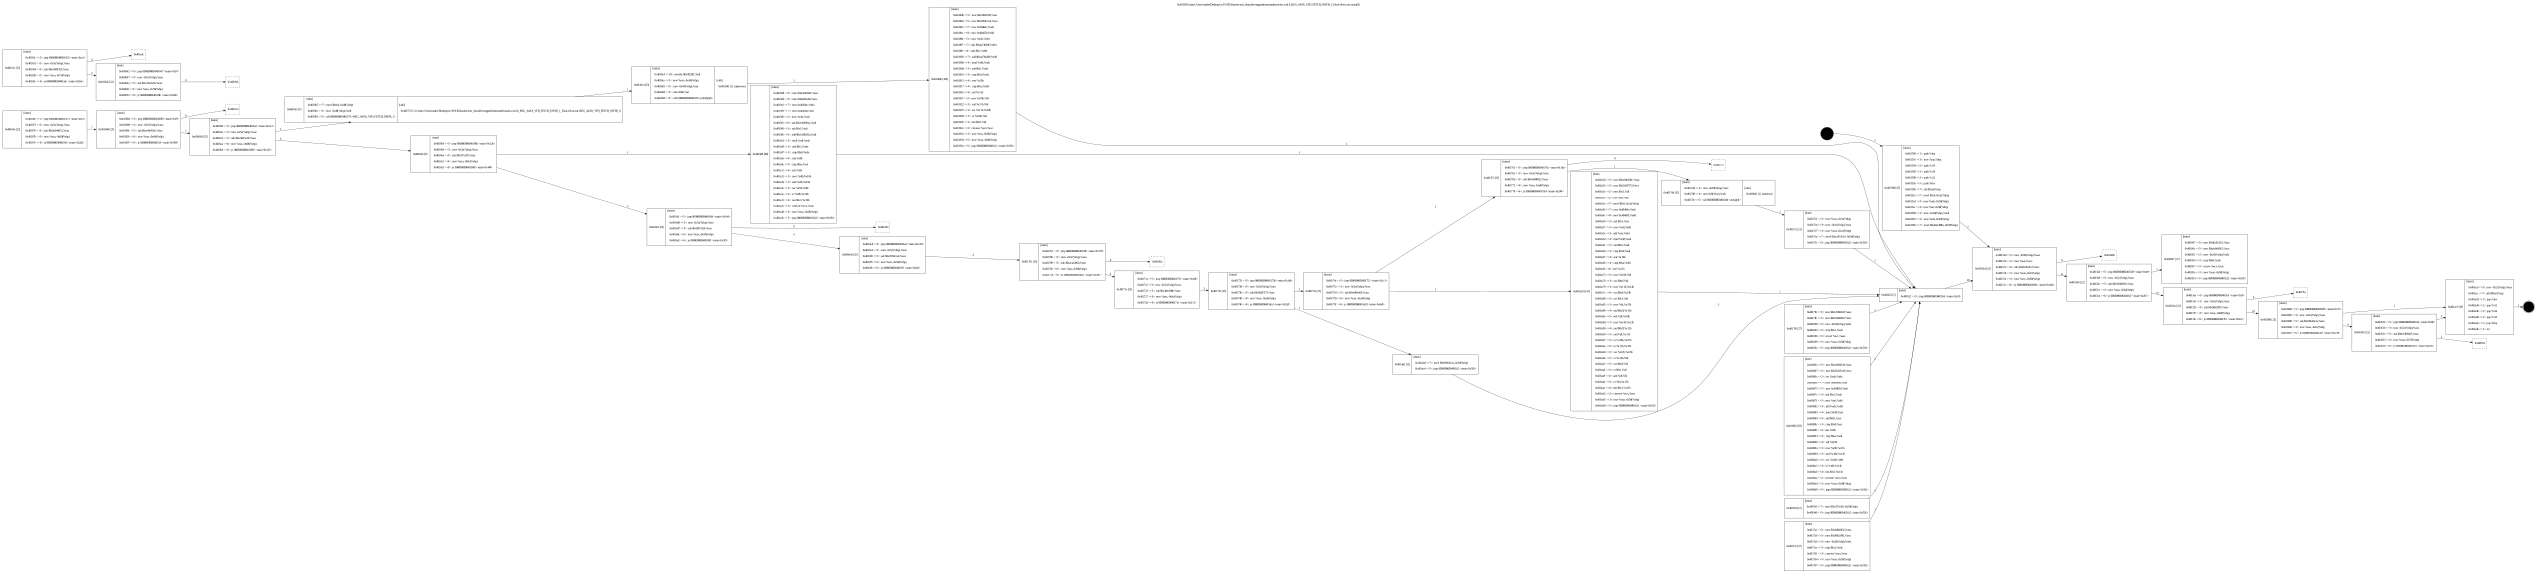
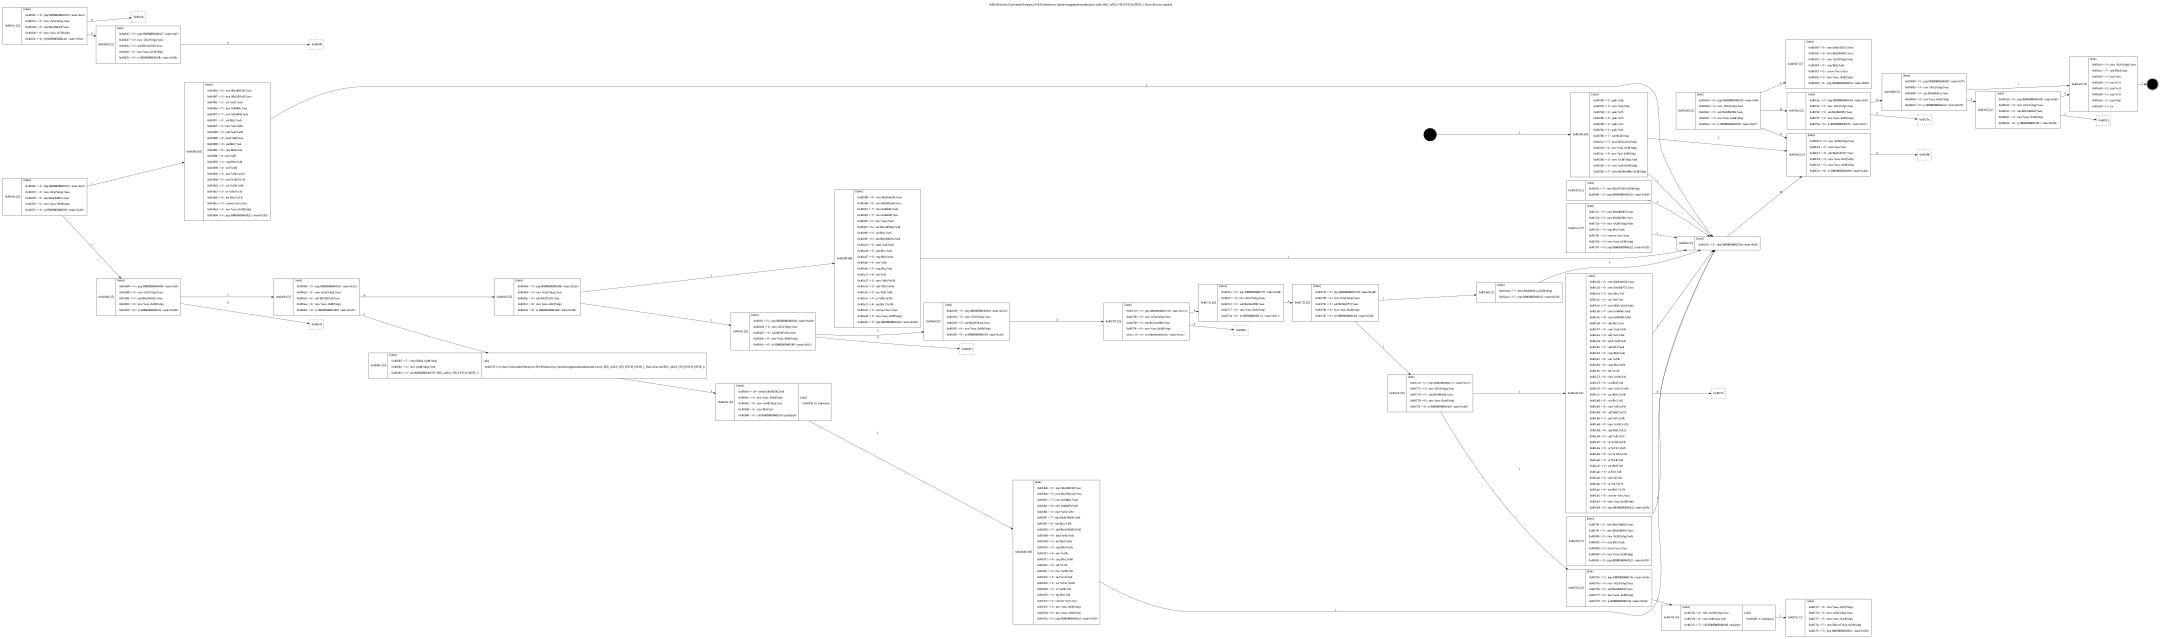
edge "0x401765 [25]" -> "0x40177e": now "0x401a30 [141]" -> "0x40177e"
edge "0x40166e [22]" -> "0x401862 [83]": added, label "1"
edge "0x4017e1 [21]" -> "0x401b22 [5]": now "0x401590 [45]" -> "0x401b22 [5]"
edge "0x4015bd [23]" -> "0x4015d4 [22]": reversed
